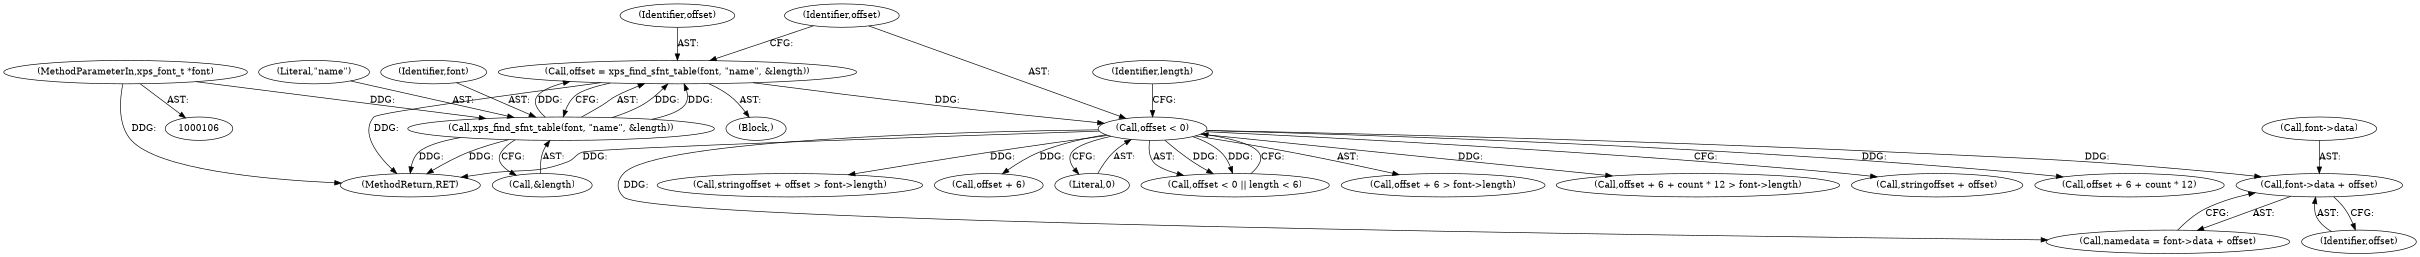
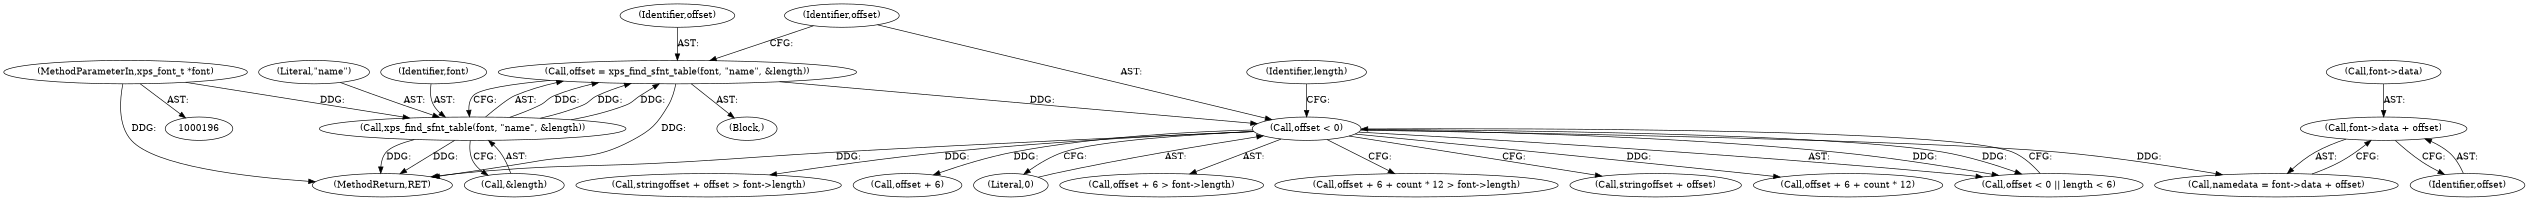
node "1000106": label "1000106" -> "1000196"
edge "(Call,offset < 0)" -> "(Call,font->data + offset)": removed, label "DDG:"
edge "(Call,offset < 0)" -> "(Call,offset + 6 + count * 12 > font->length)": label "DDG: " -> "CFG: "
